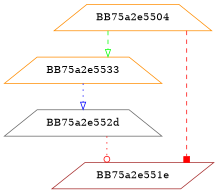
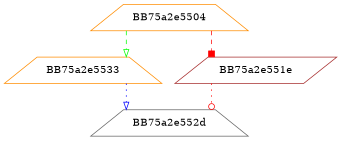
edge "BB75a2e552d" -> "BB75a2e551e": reversed
